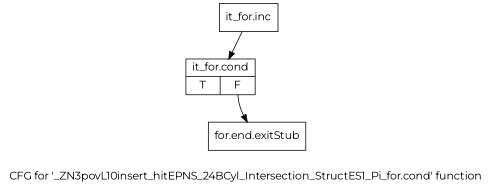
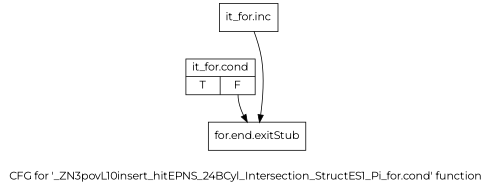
edge "it_for.inc" -> "it_for.cond": now "it_for.inc" -> "for.end.exitStub"
